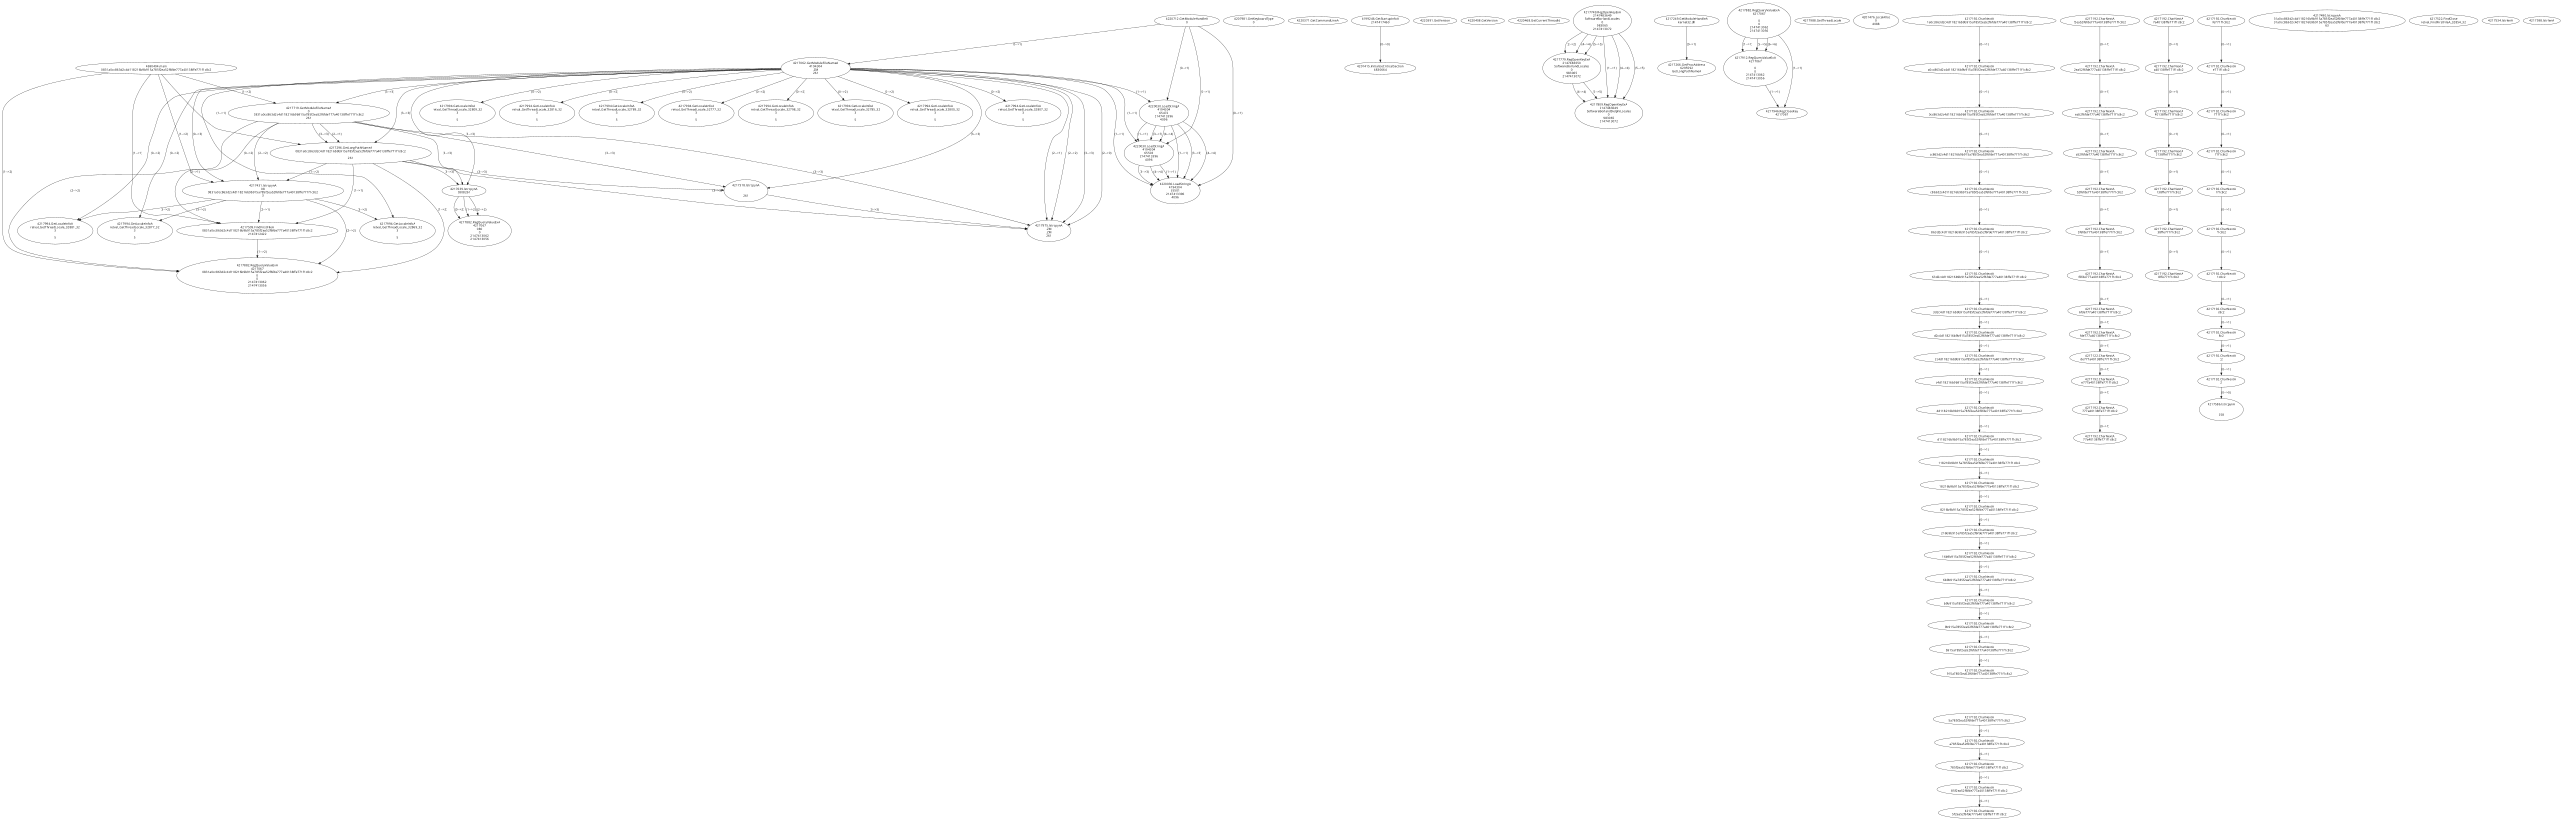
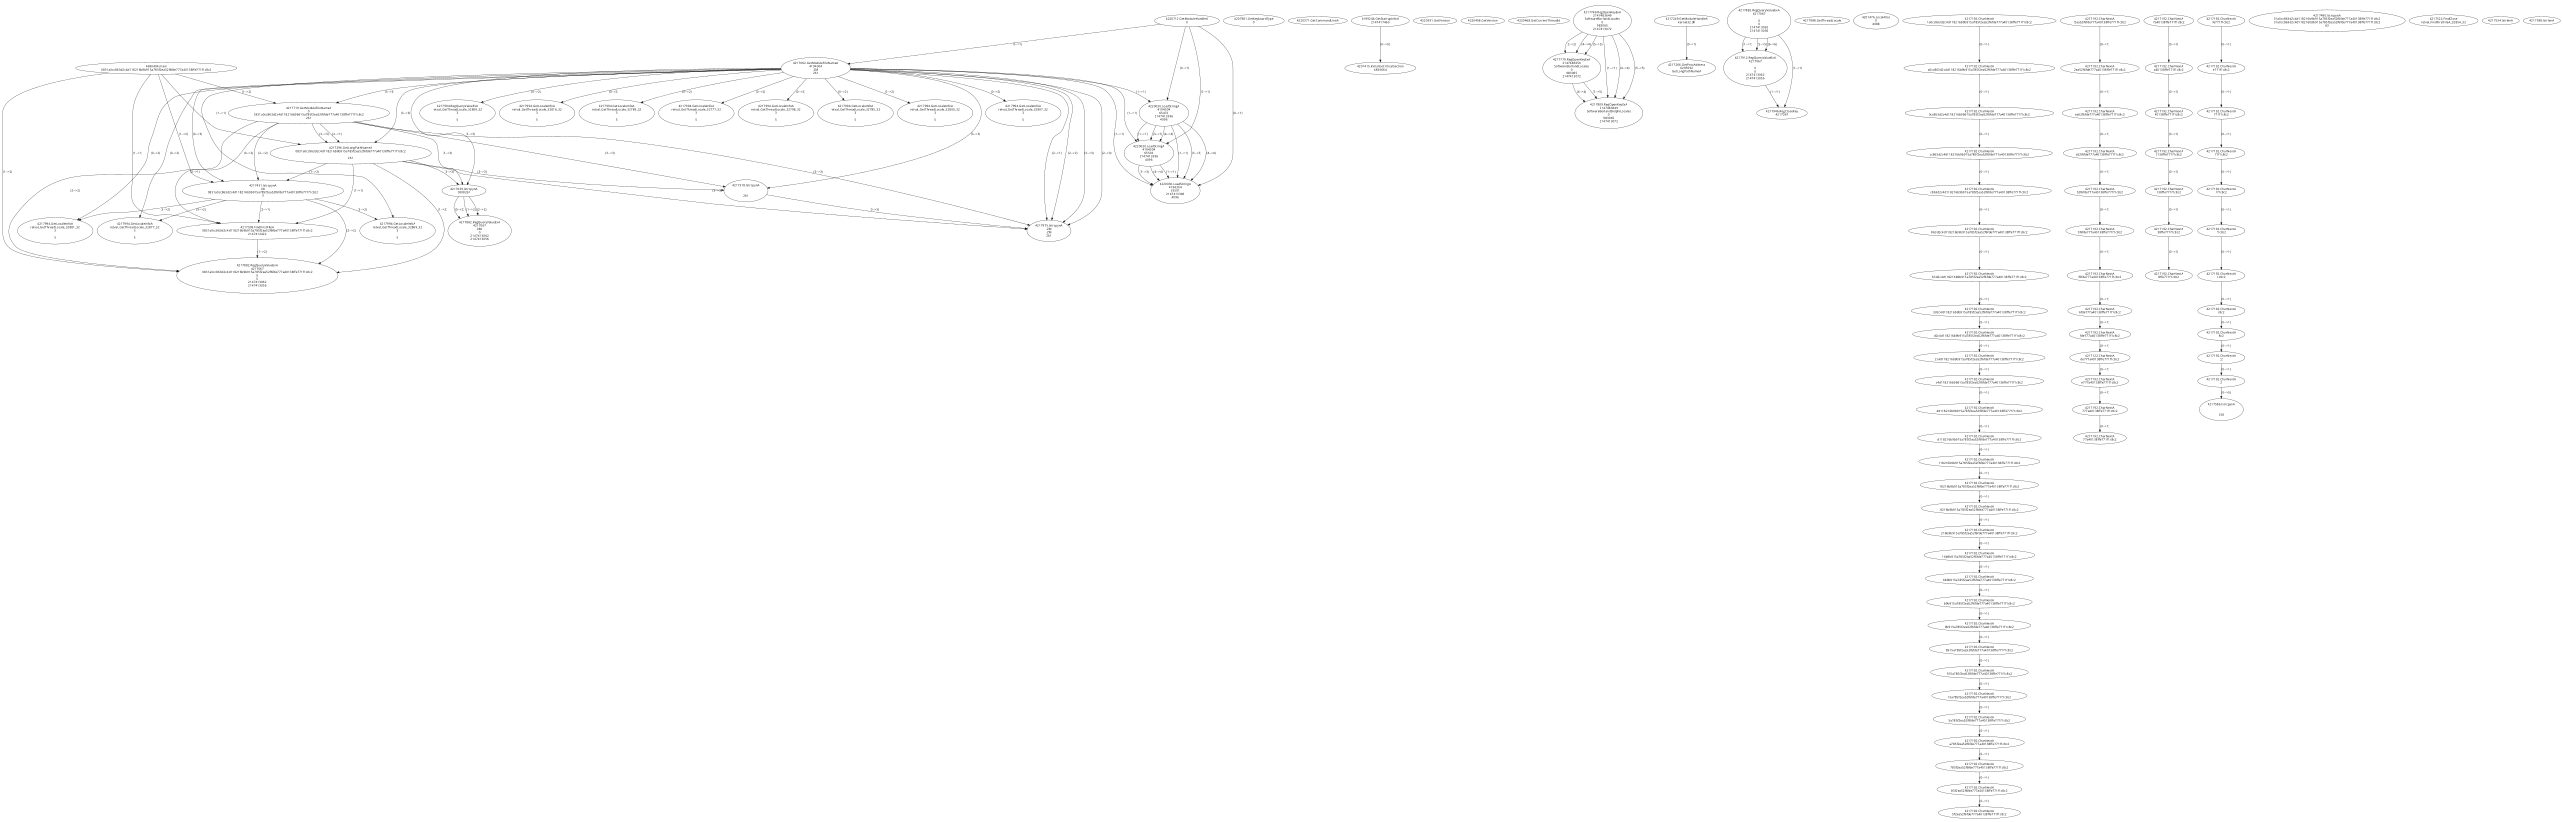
node "4217994.GetLocaleInfoA retval_GetThreadLocale_32809_32 3 5": label "4217994.GetLocaleInfoA retval_GetThreadLocale_32809_32 3 5" -> "4217994.RegQueryValueExA retval_GetThreadLocale_32809_32 3 5"
node "4217192.CharNextA 15a785f2ea52f6fde777a40138ffe771f1c8c2": added
